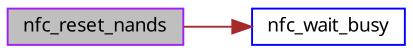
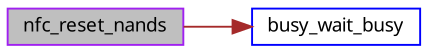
node "nfc_wait_busy": label "nfc_wait_busy" -> "busy_wait_busy"
